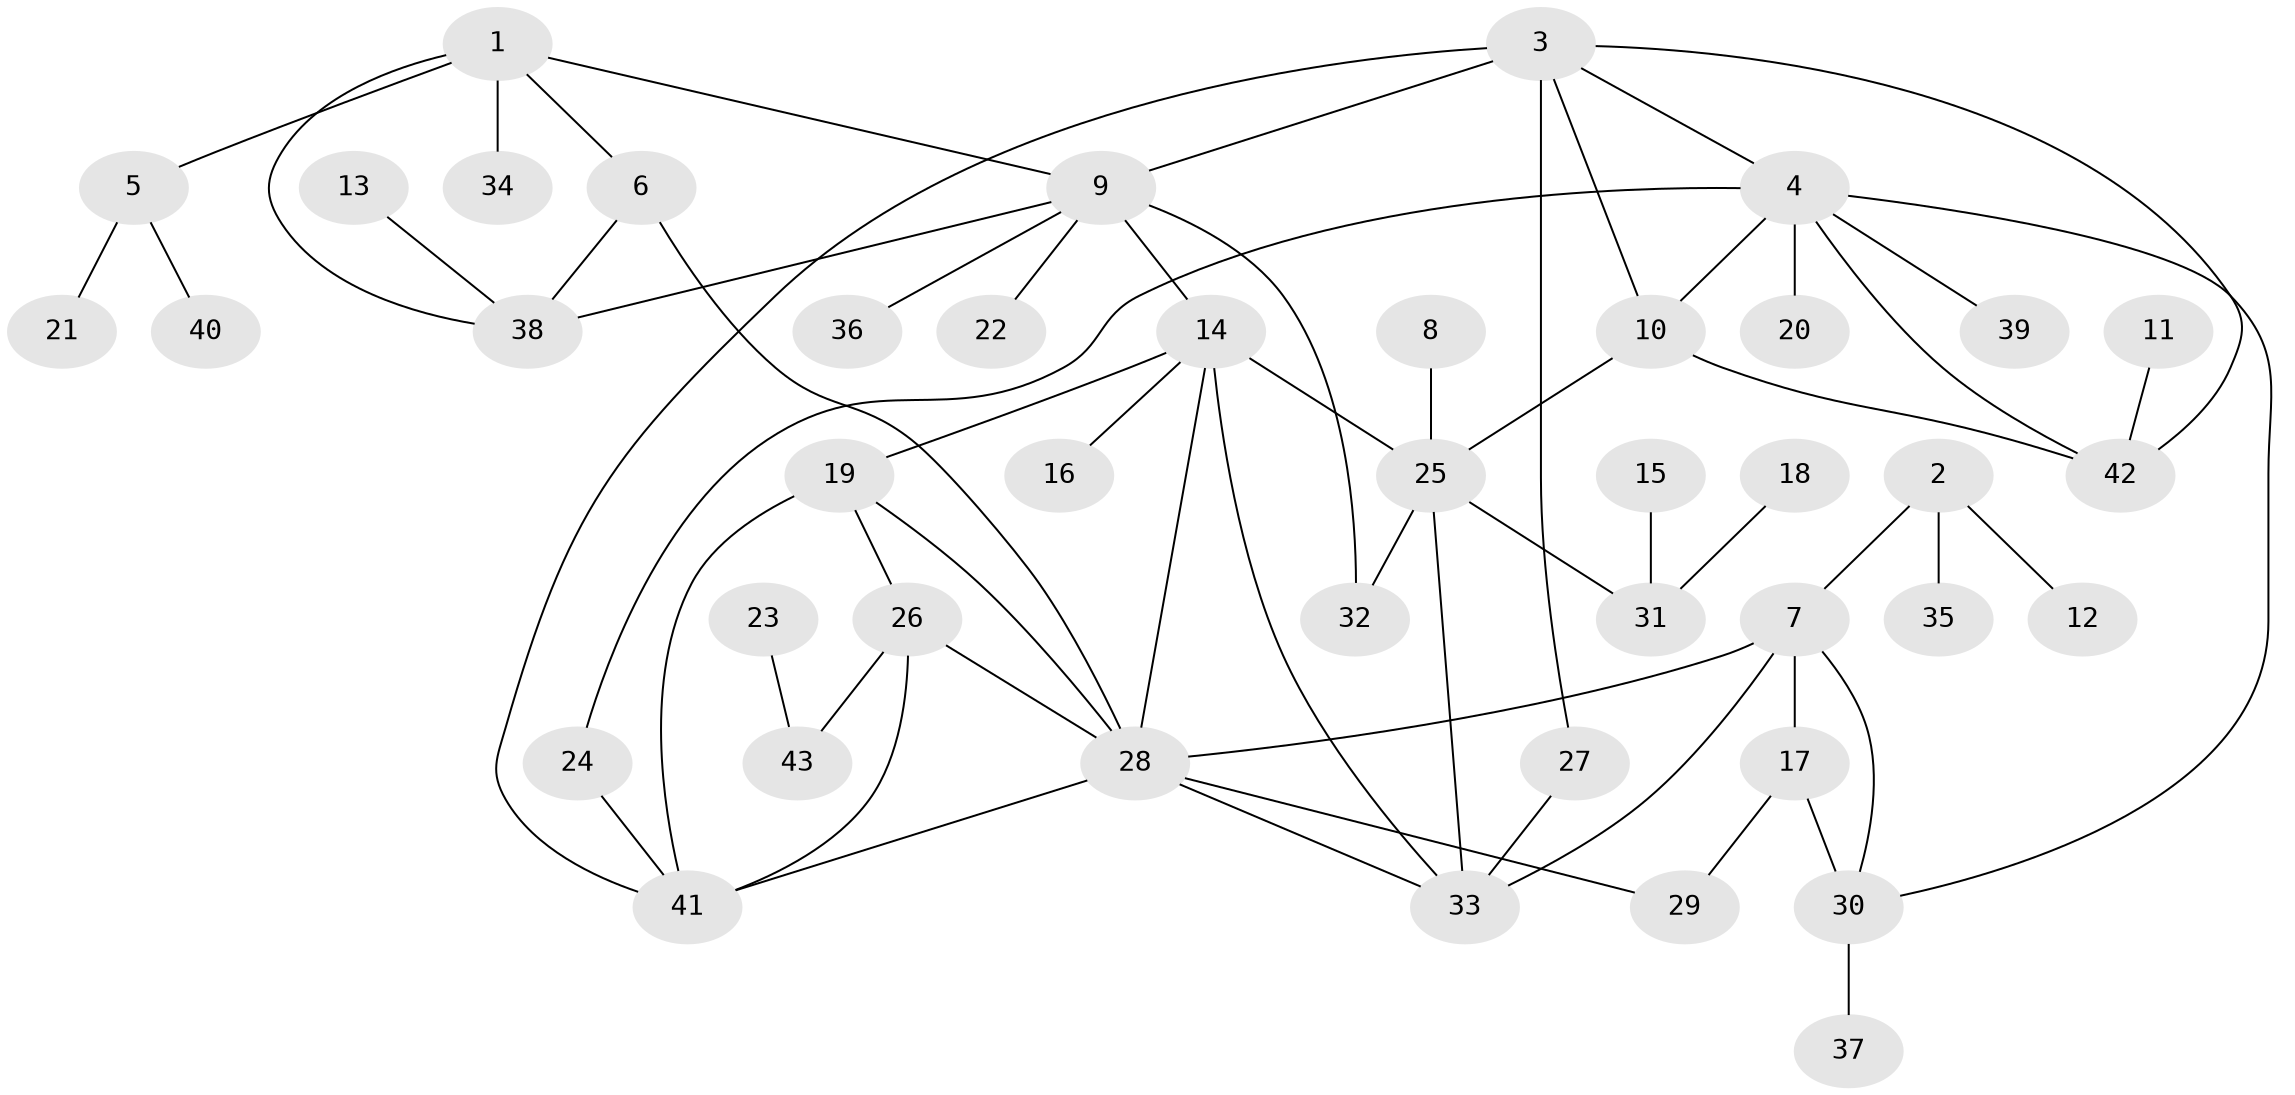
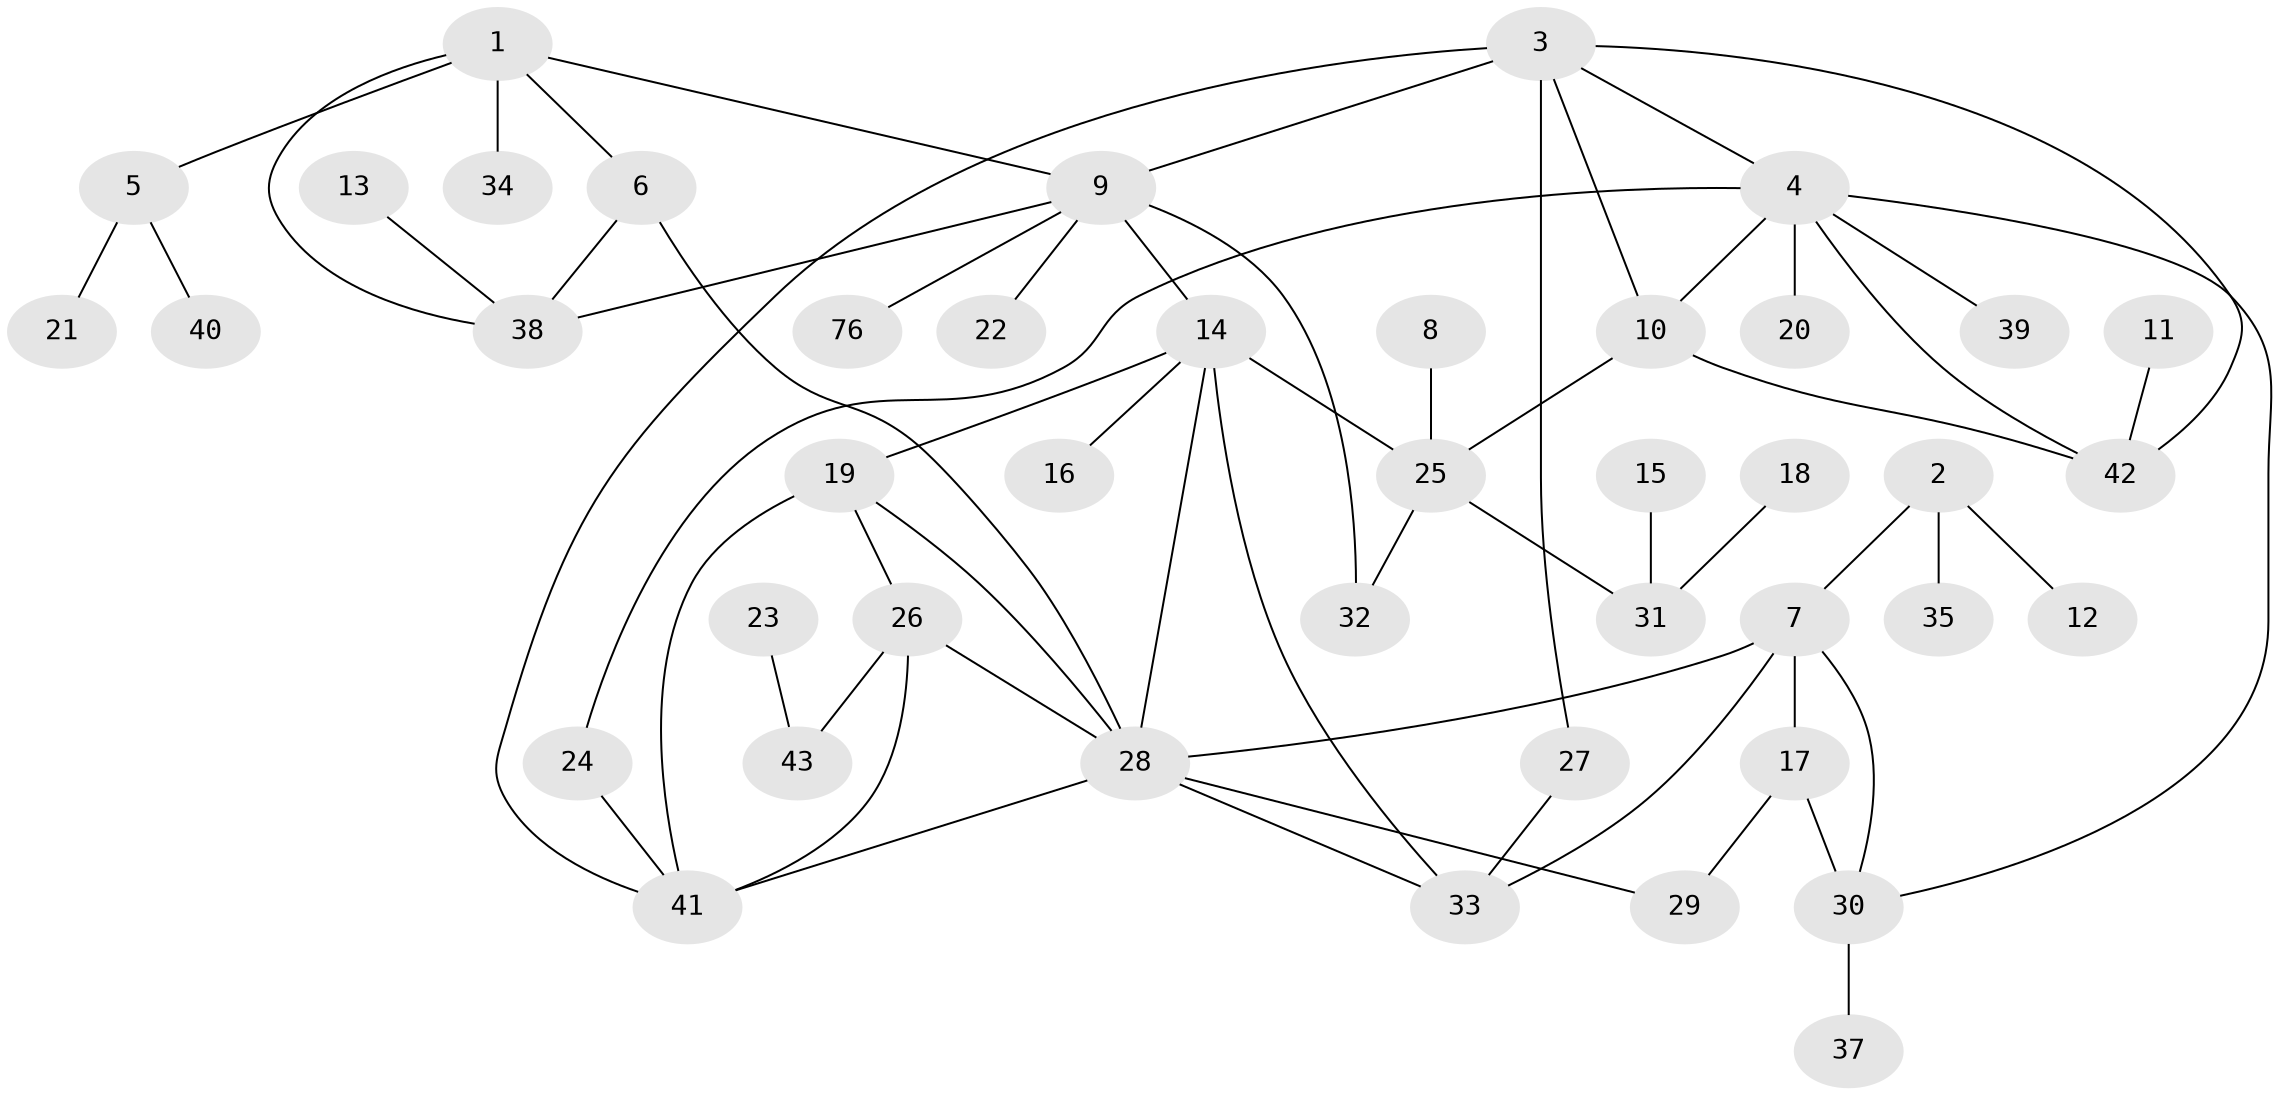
node "36": label "36" -> "76"
edge "25" -- "33": removed
